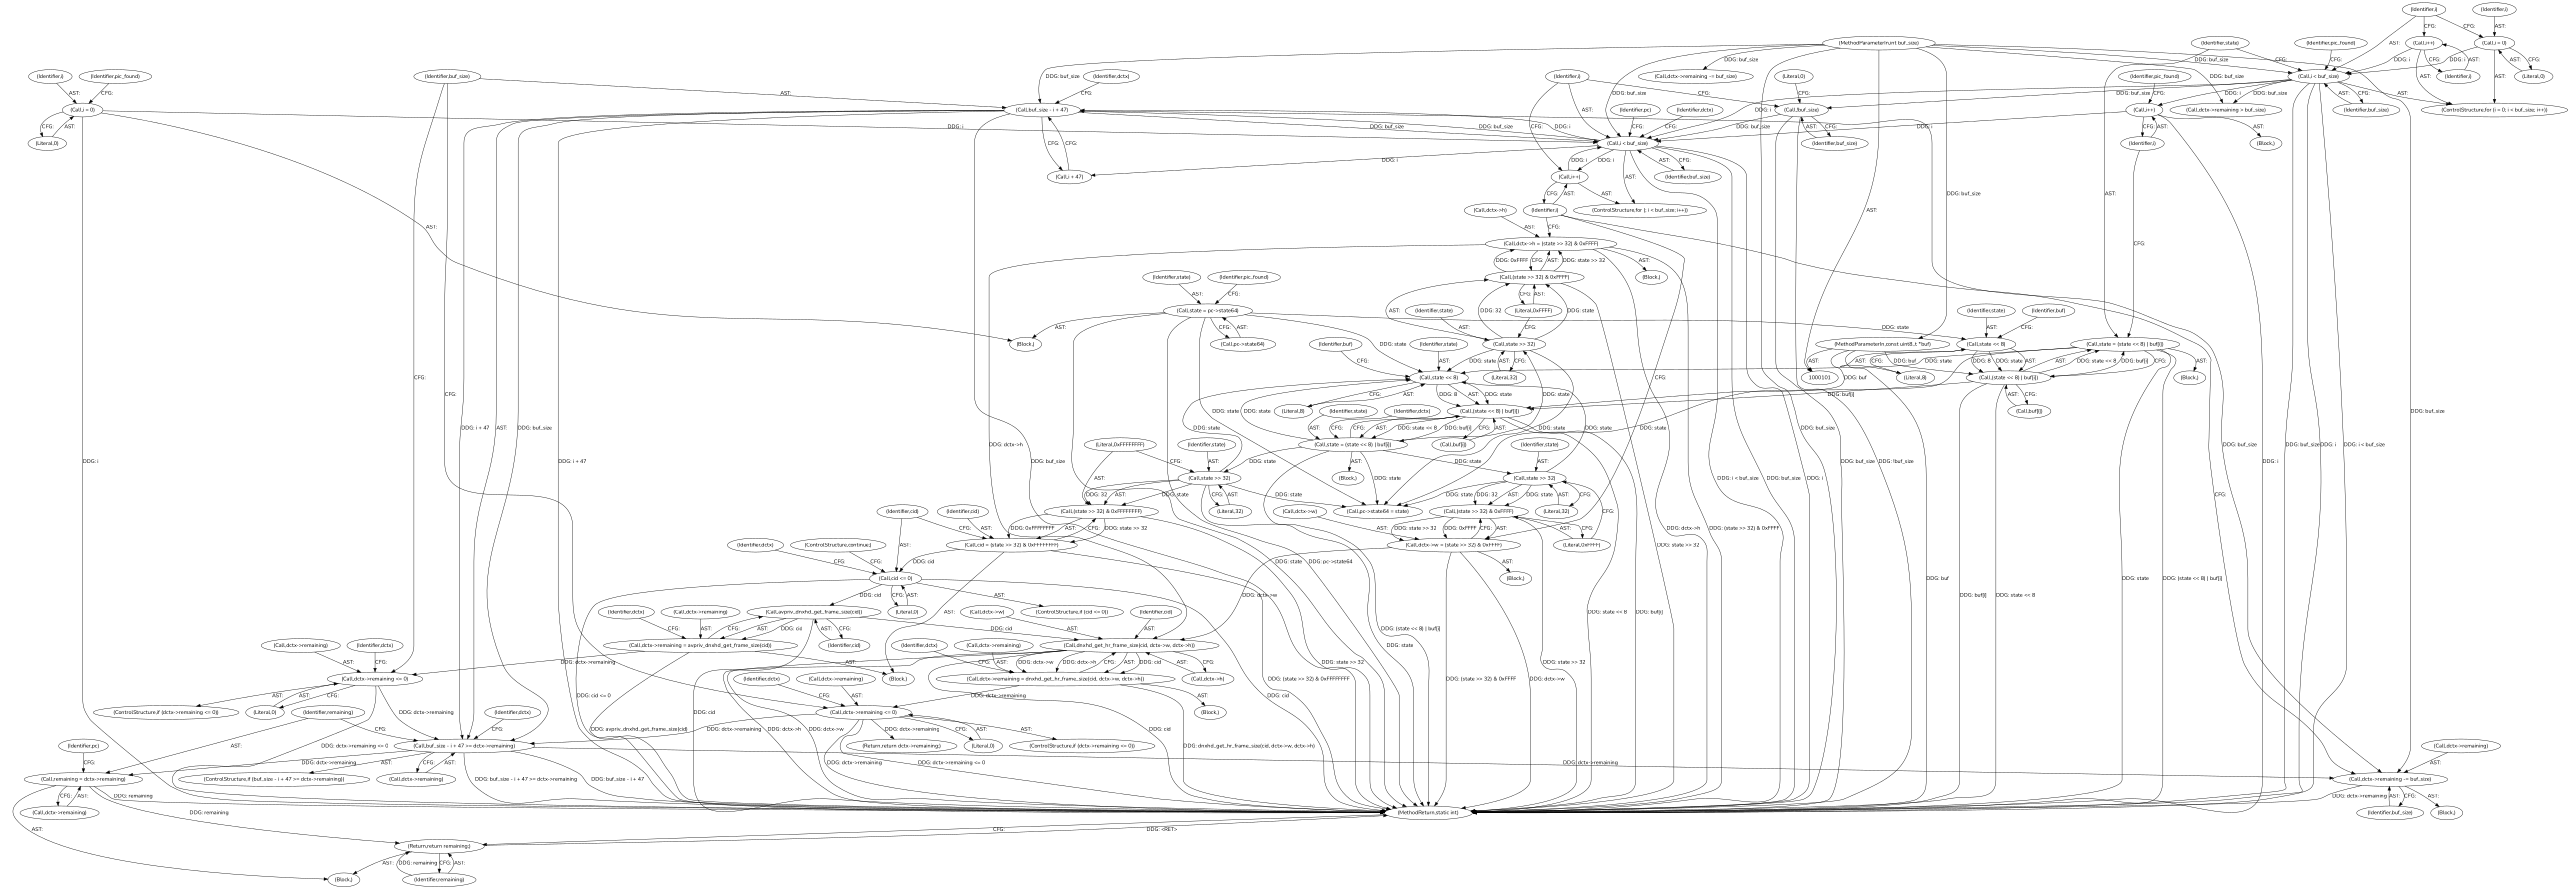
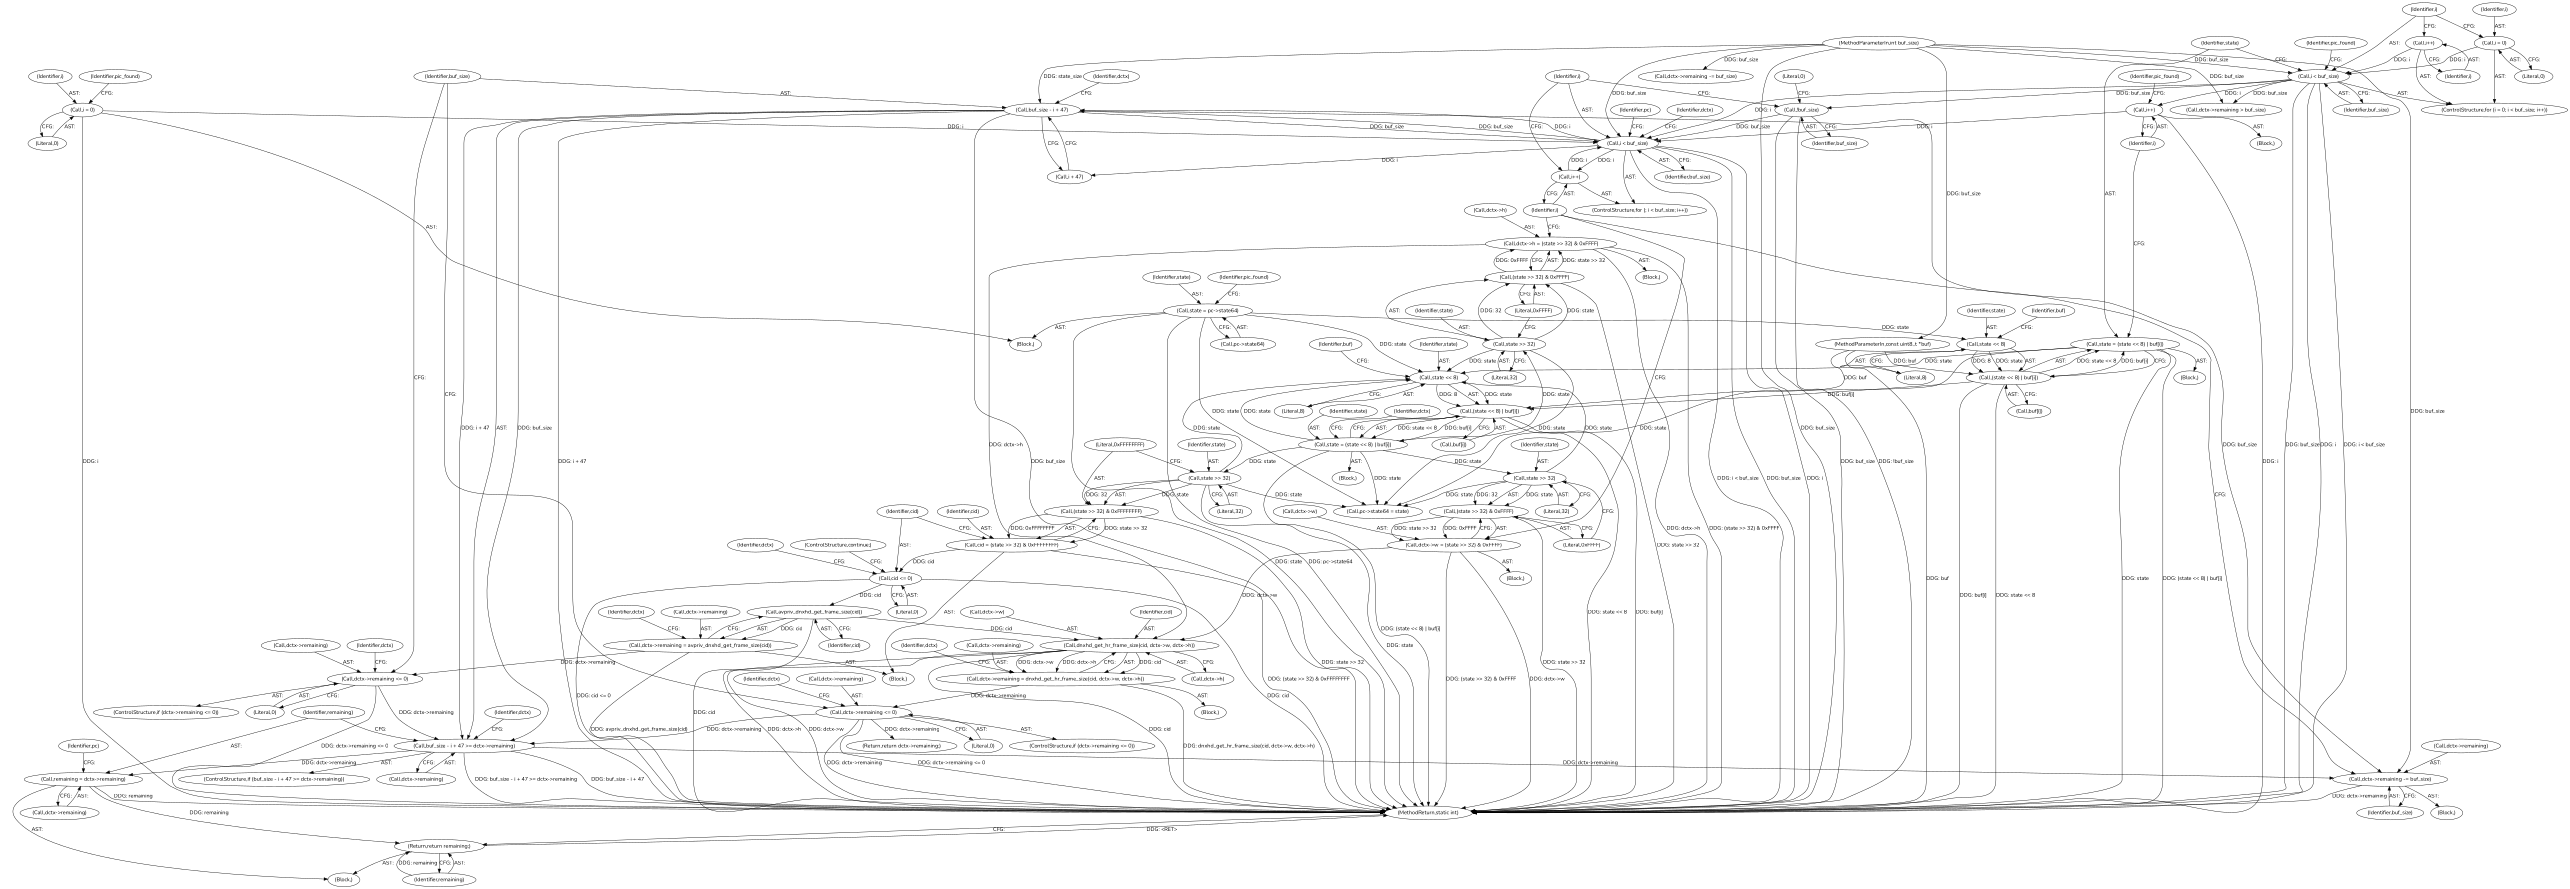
edge "(MethodParameterIn,int buf_size)" -> "(Call,buf_size - i + 47)": label "DDG: buf_size" -> "DDG: state_size"
node "1000101": removed
node "(ControlStructure,if (cid <= 0))": removed
